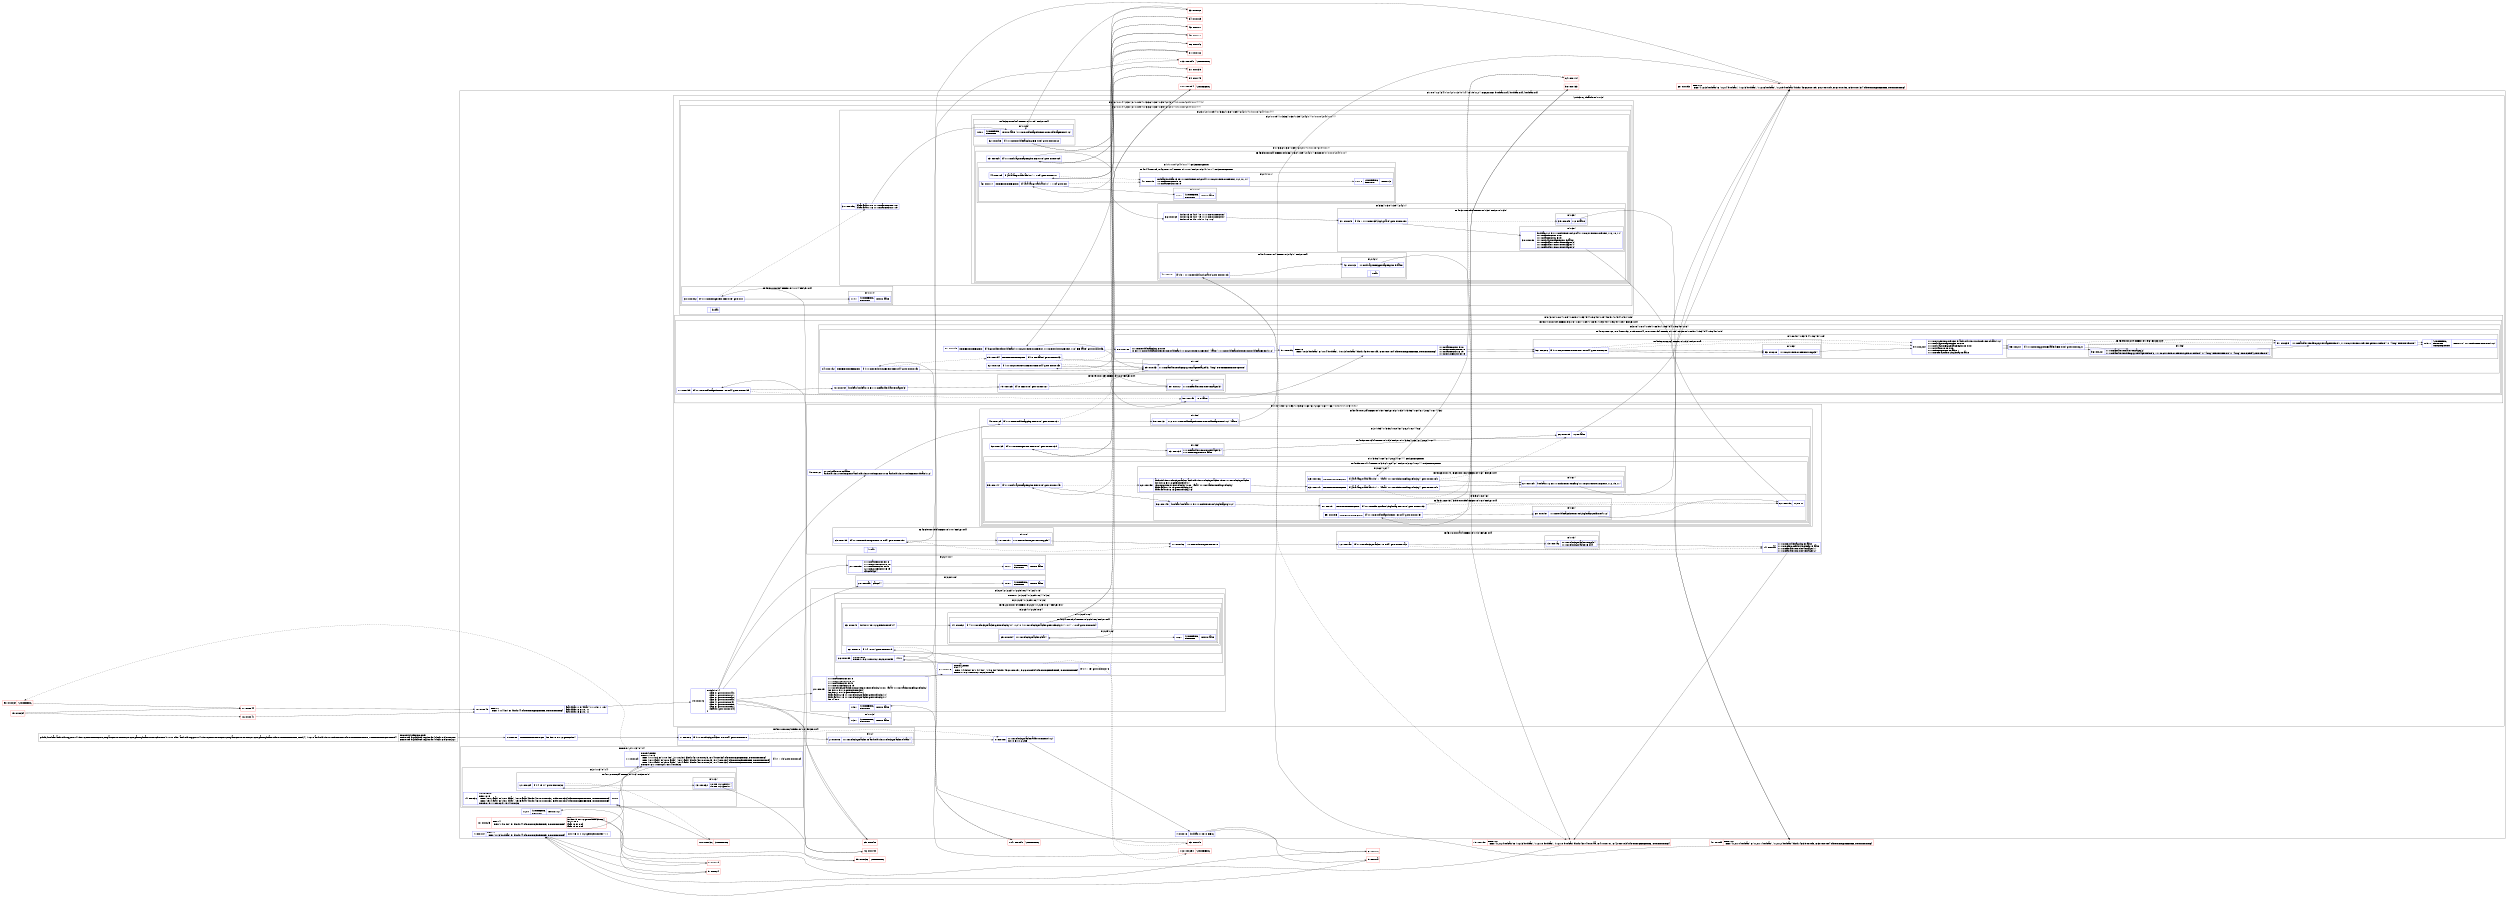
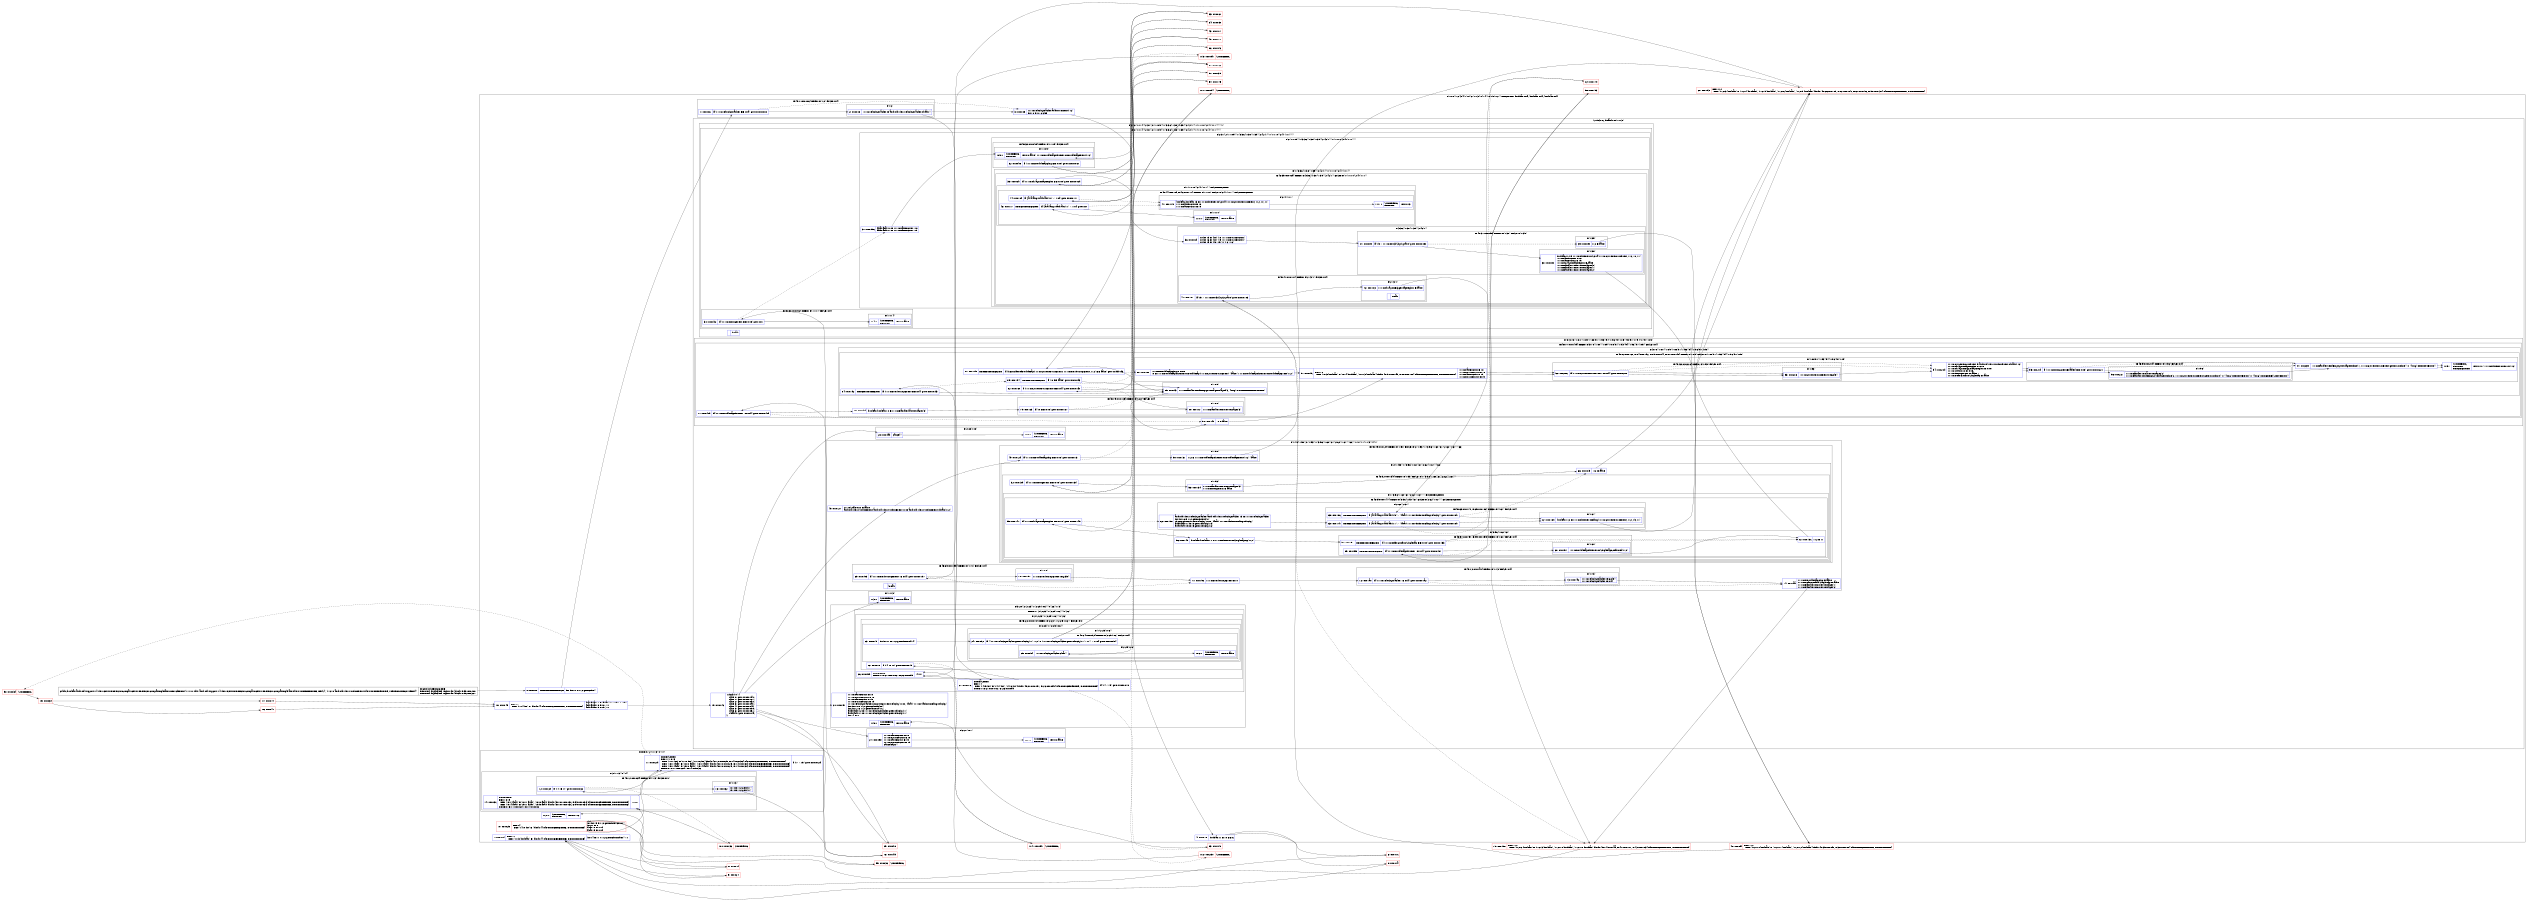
edge "20: 0x0051" -> "21: 0x0076": now "2: 0x0008" -> "21: 0x0076"
edge "98: 0x003f" -> "17: 0x0044": now "98: 0x003f" -> "15: 0x003f"
